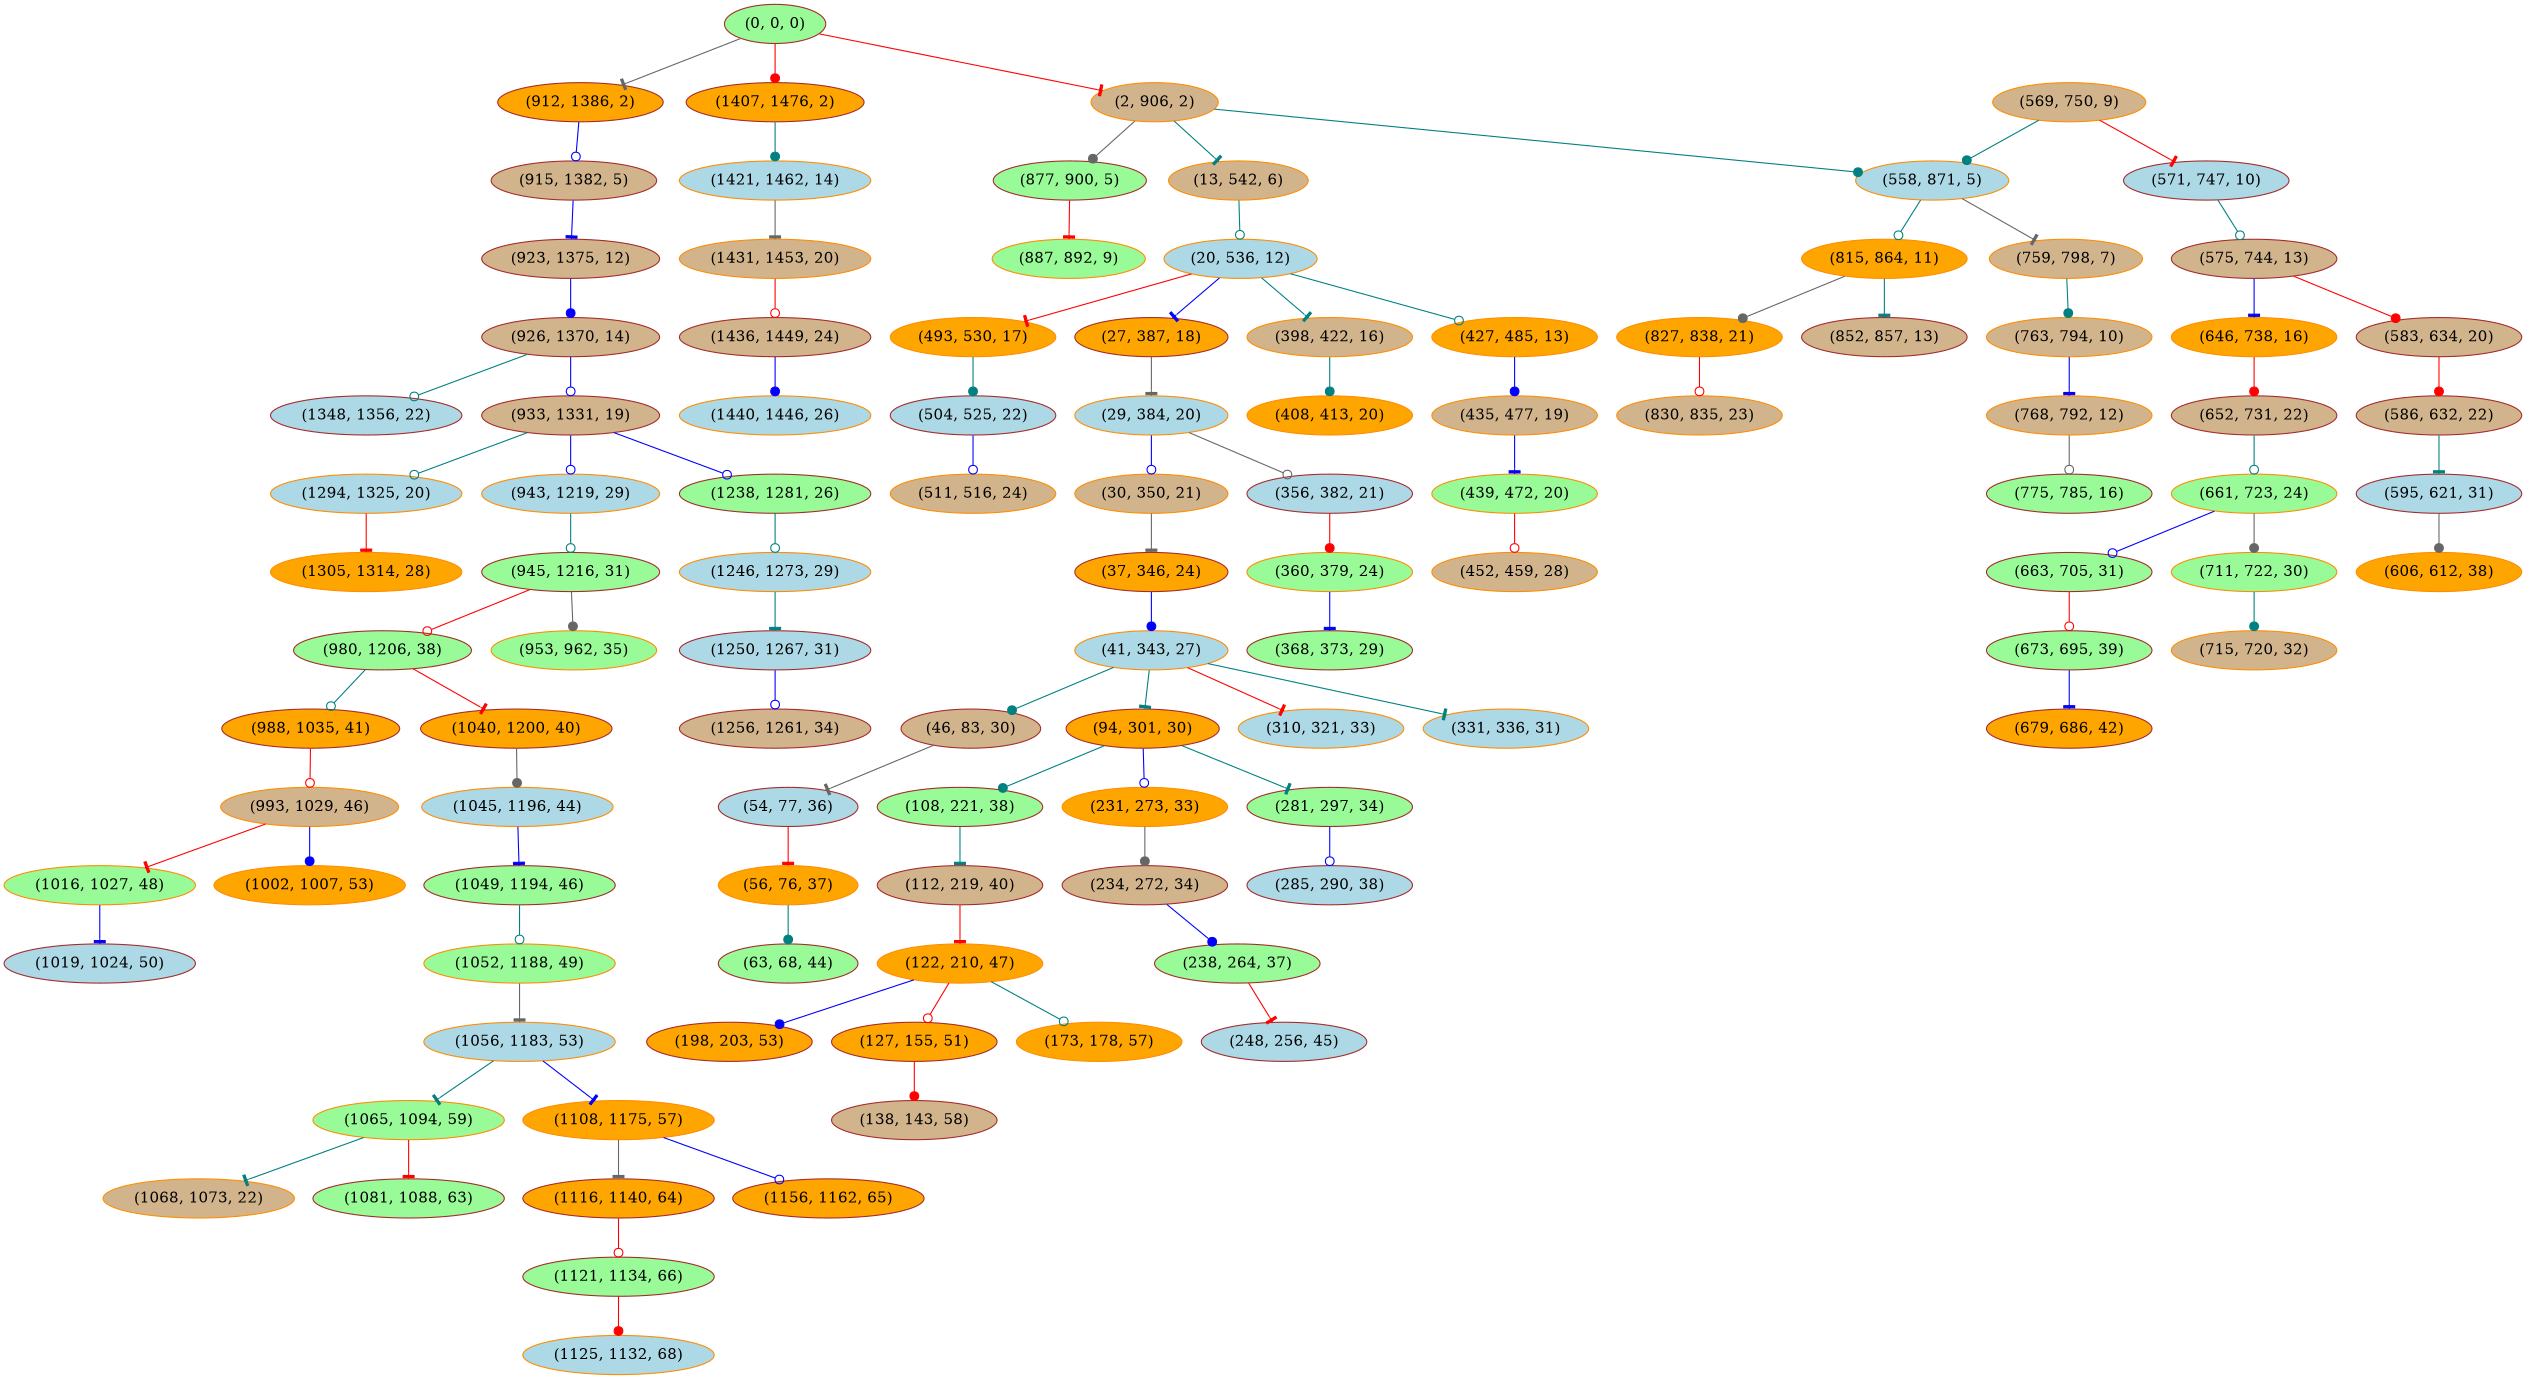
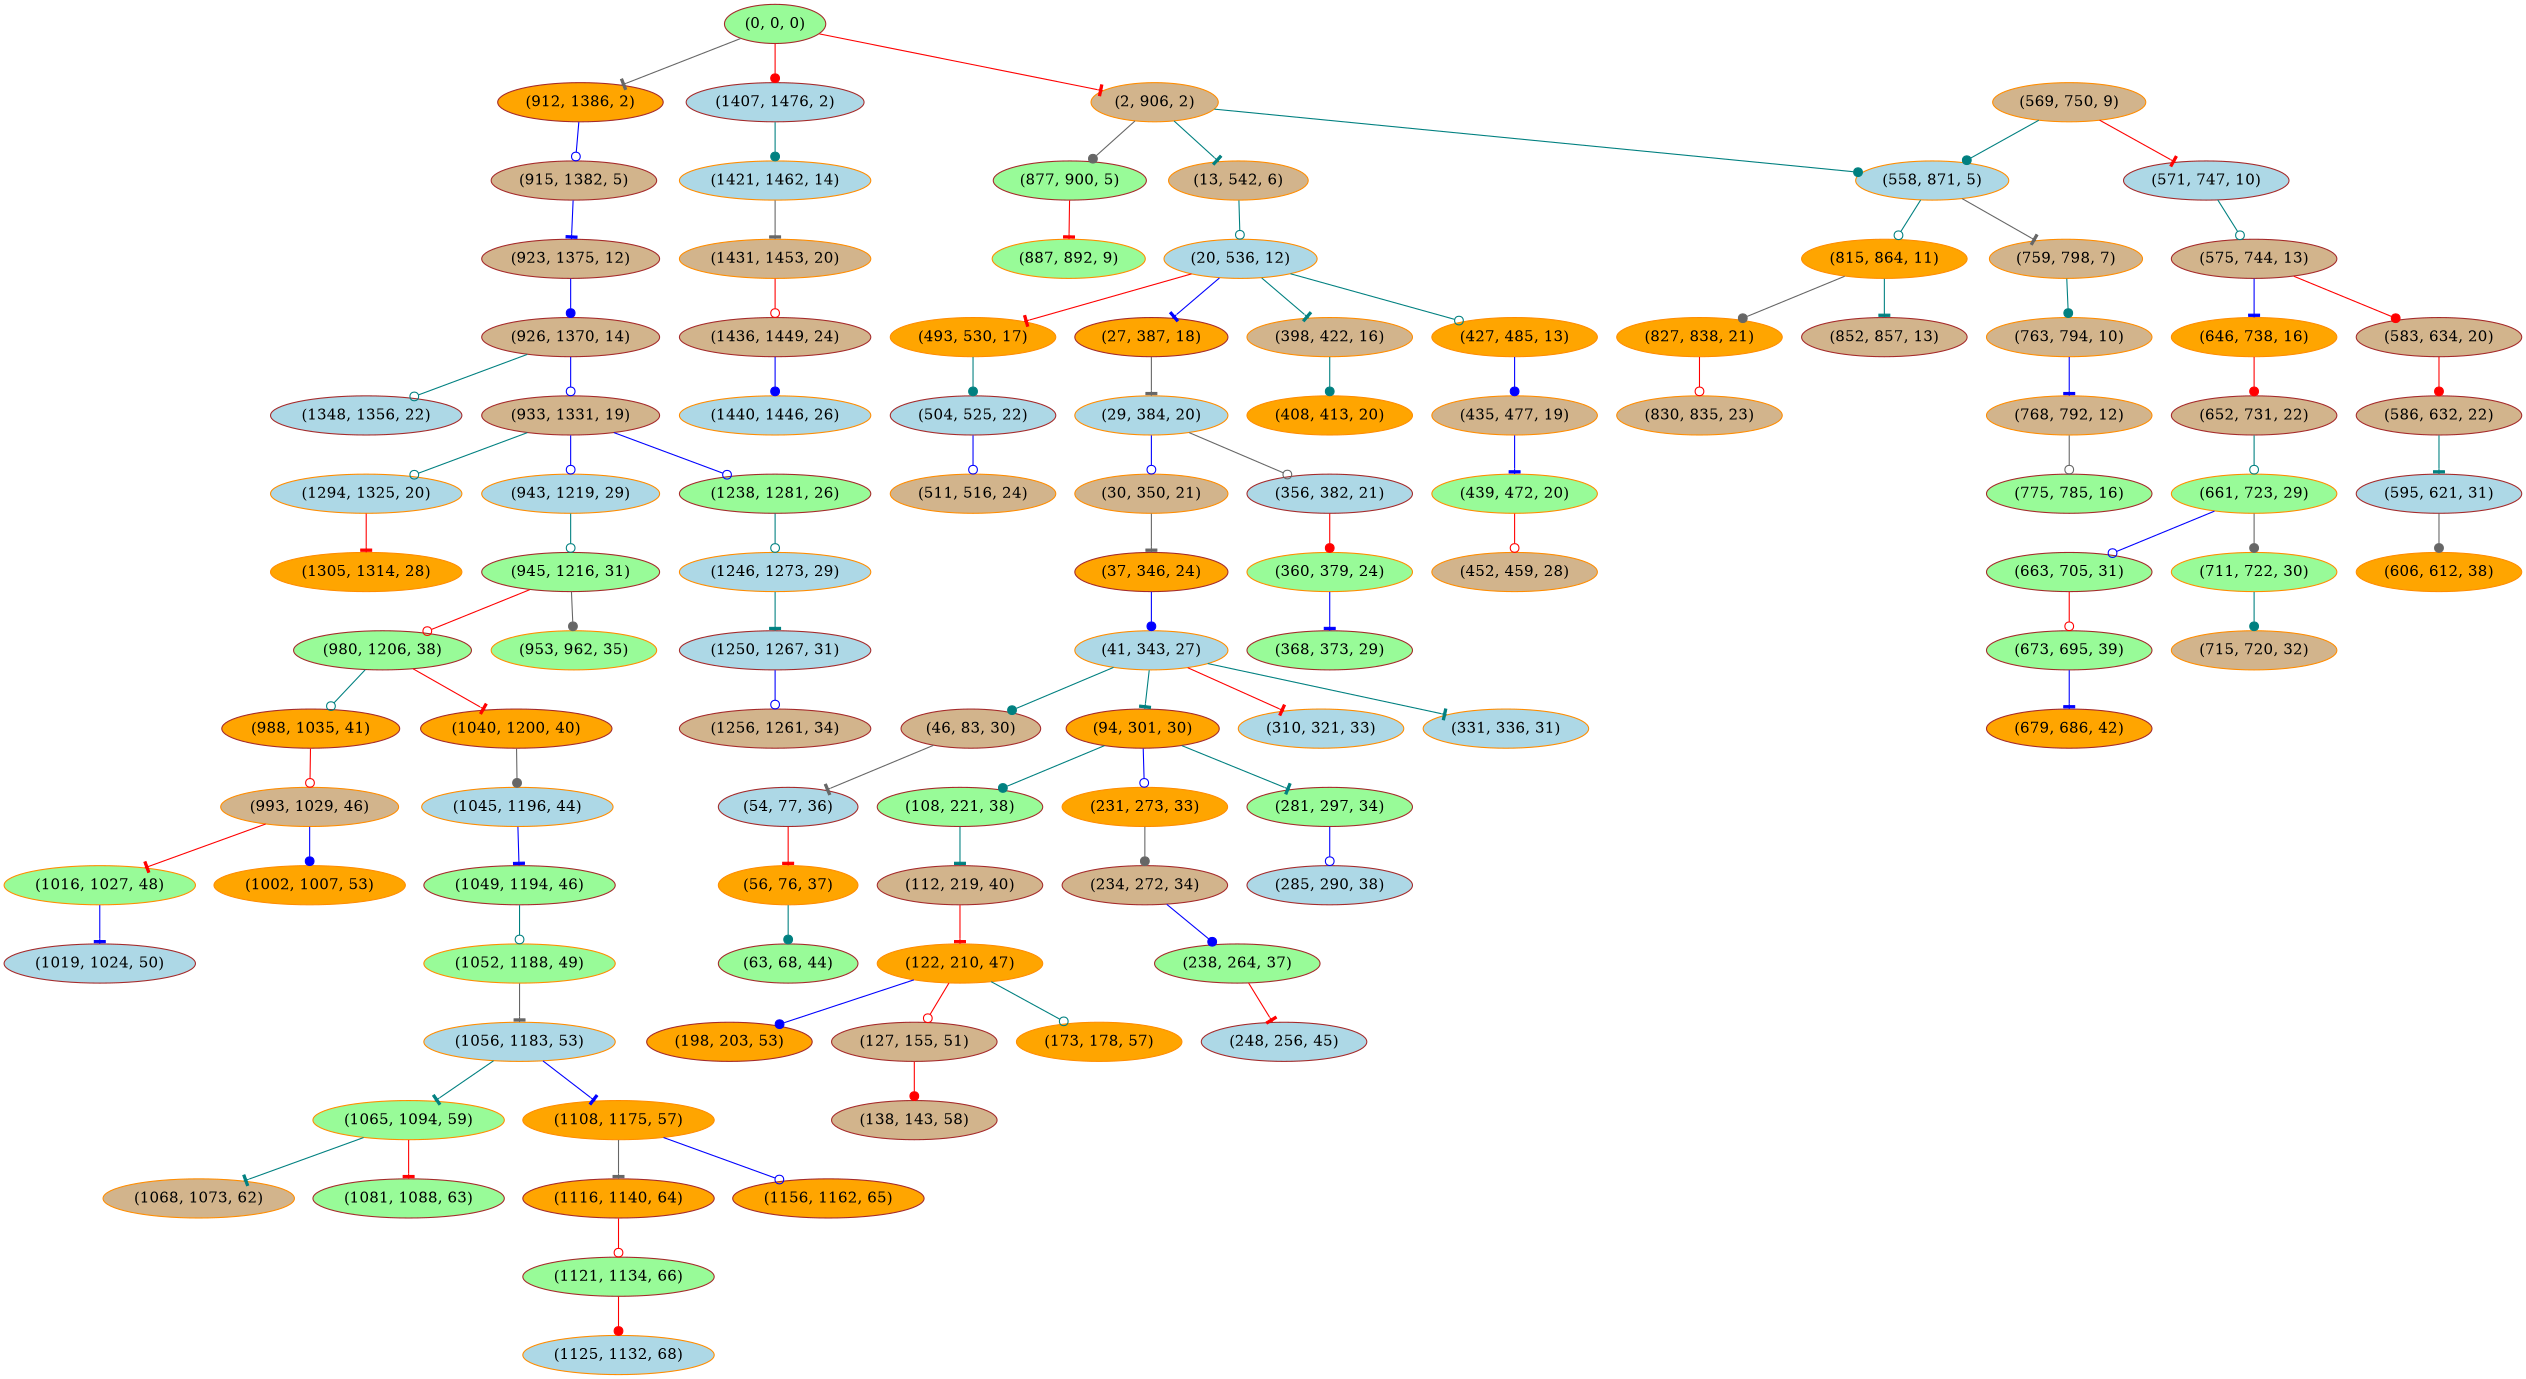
node "(1407, 1476, 2)": fillcolor orange -> lightblue
node "(661, 723, 24)": label "(661, 723, 24)" -> "(661, 723, 29)"
node "(127, 155, 51)": fillcolor orange -> tan
node "(1068, 1073, 22)": label "(1068, 1073, 22)" -> "(1068, 1073, 62)"
